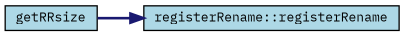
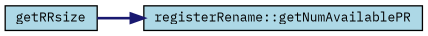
node "registerRename::registerRename": label "registerRename::registerRename" -> "registerRename::getNumAvailablePR"
